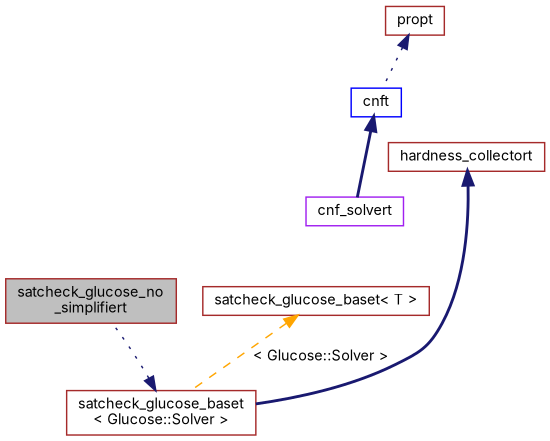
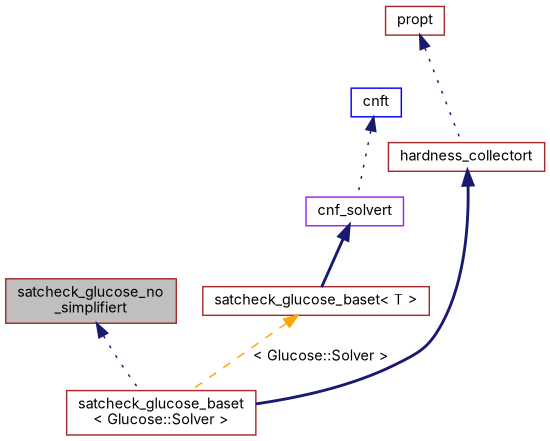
edge "cnft" -> "propt": now "hardness_collectort" -> "propt"
edge "cnf_solvert" -> "cnft": style bold -> dotted
edge "satcheck_glucose_baset< T >" -> "cnf_solvert": added
edge "satcheck_glucose_no _simplifiert" -> "satcheck_glucose_baset < Glucose::Solver >": reversed
